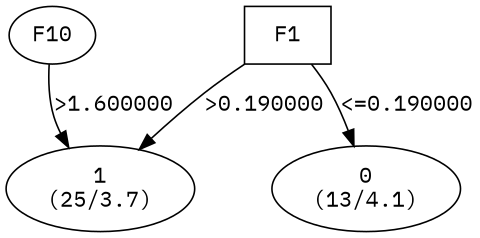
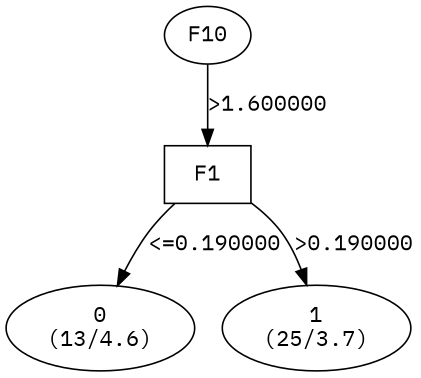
edge "F10" -> "1 (25/3.7)": now "F10" -> "F1"
node "0 (13/4.1)": label "0 (13/4.1)" -> "0 (13/4.6)"
